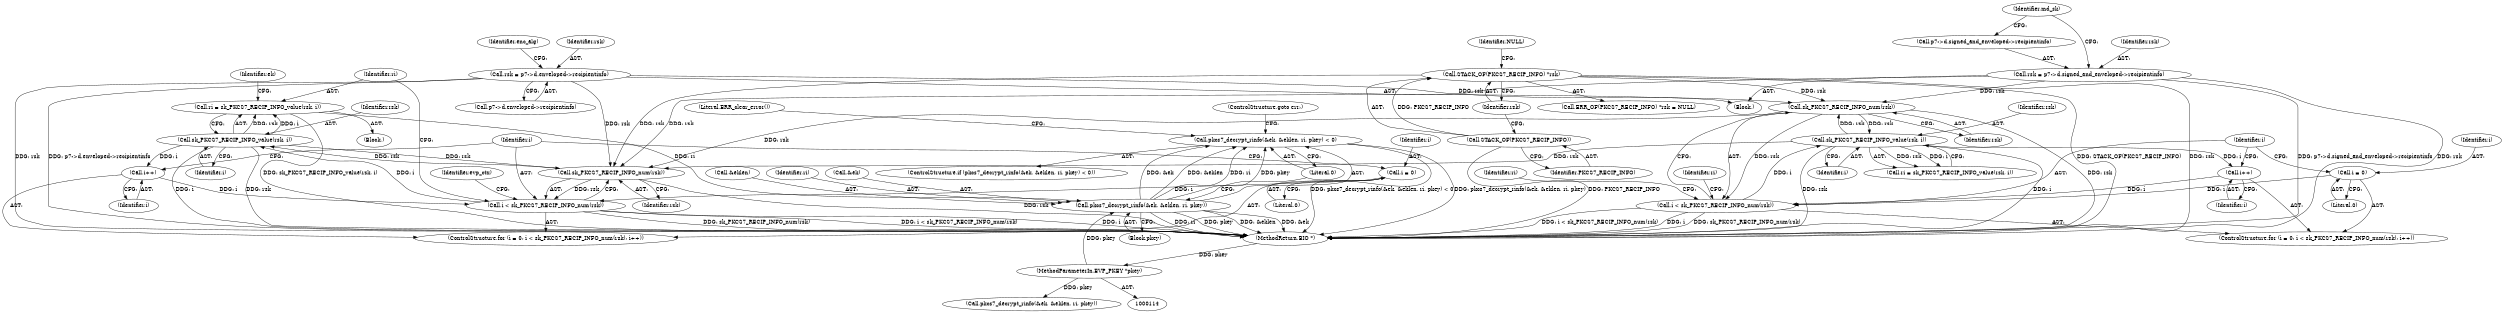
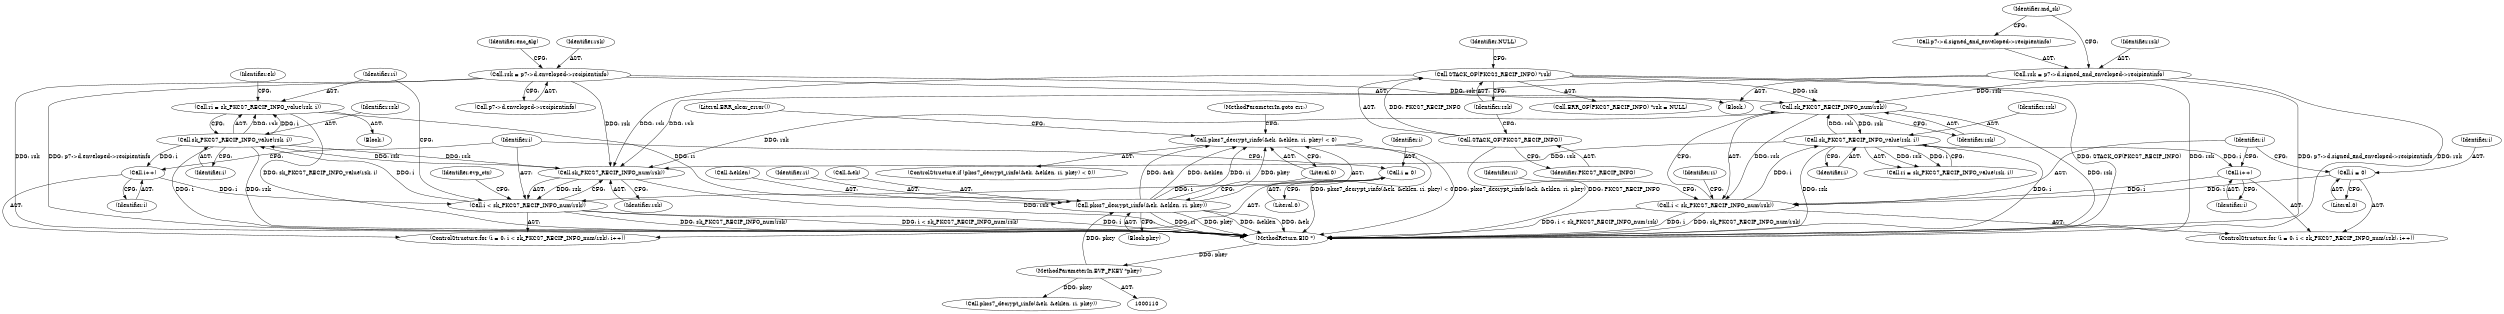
node "(Call,STACK_OF(PKCS7_RECIP_INFO) *rsk)": label "(Call,STACK_OF(PKCS7_RECIP_INFO) *rsk)" -> "(Call,STACK_OF(PKCS2_RECIP_INFO) *rsk)"
node "(ControlStructure,goto err;)": label "(ControlStructure,goto err;)" -> "(MethodParameterIn,goto err;)"
node "1000114": label "1000114" -> "1000110"
